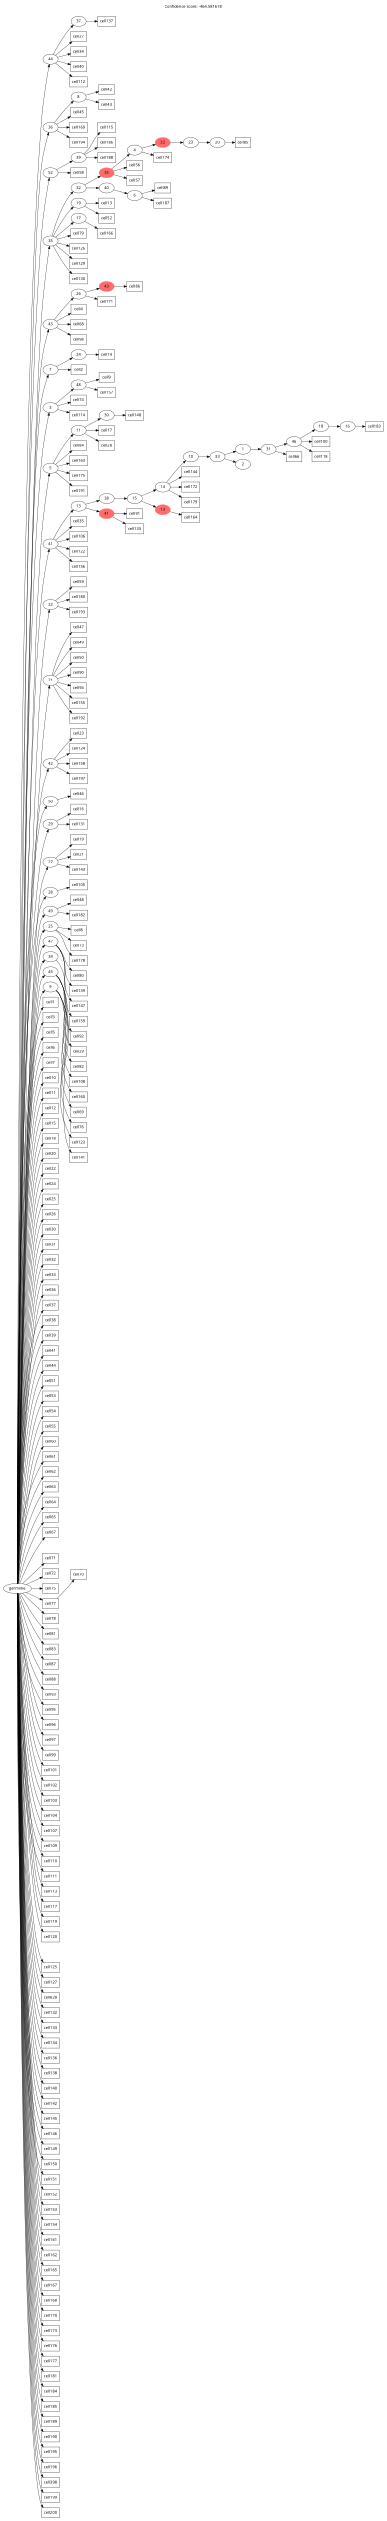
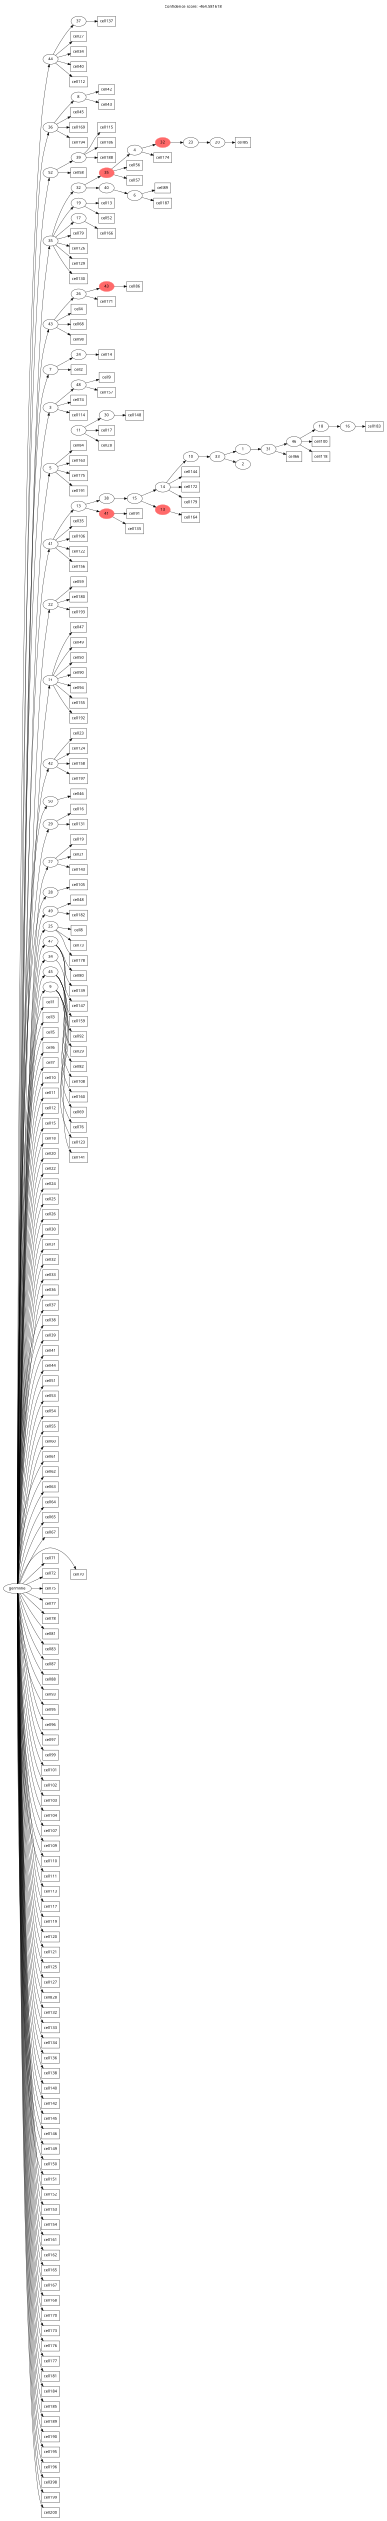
edge "5" -> "11": removed
edge "cell77" -> "cell70": now "germline" -> "cell70"
node "cell121": added
